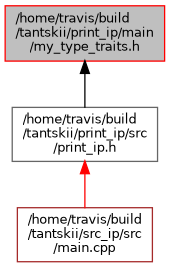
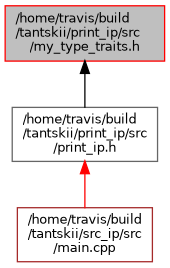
node "/home/travis/build /tantskii/print_ip/main /my_type_traits.h": label "/home/travis/build /tantskii/print_ip/main /my_type_traits.h" -> "/home/travis/build /tantskii/print_ip/src /my_type_traits.h"
